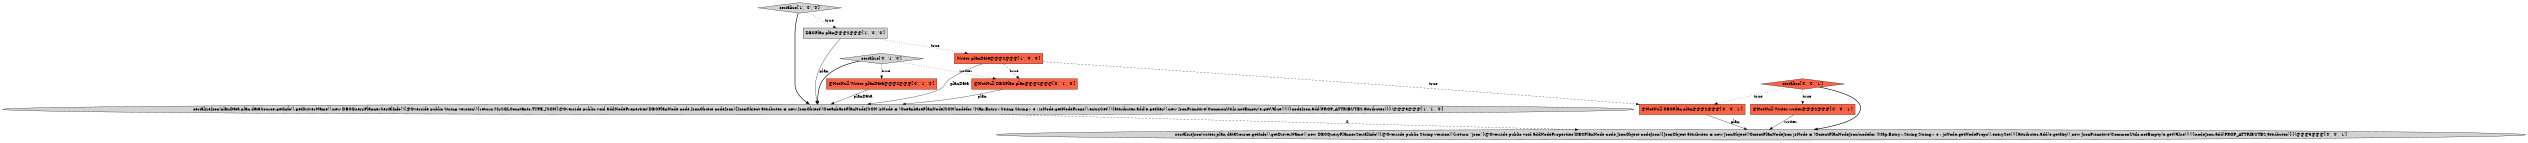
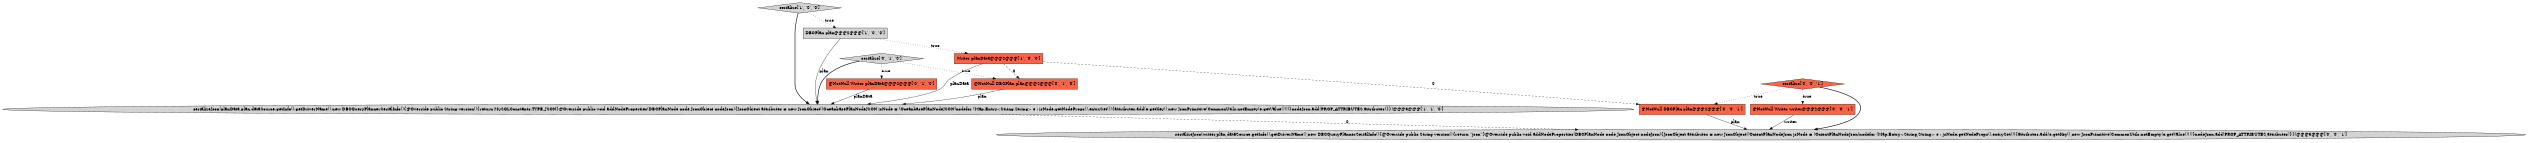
edge "serialize['0', '1', '0']" -> "@NotNull Writer planData@@@2@@@['0', '1', '0']": style dashed -> dotted
edge "serialize['0', '1', '0']" -> "@NotNull DBCPlan plan@@@2@@@['0', '1', '0']": label "writer" -> "true"
edge "Writer planData@@@2@@@['1', '0', '0']" -> "@NotNull DBCPlan plan@@@2@@@['0', '1', '0']": label "true" -> "0"
edge "Writer planData@@@2@@@['1', '0', '0']" -> "@NotNull DBCPlan plan@@@2@@@['0', '0', '1']": label "true" -> "0"
